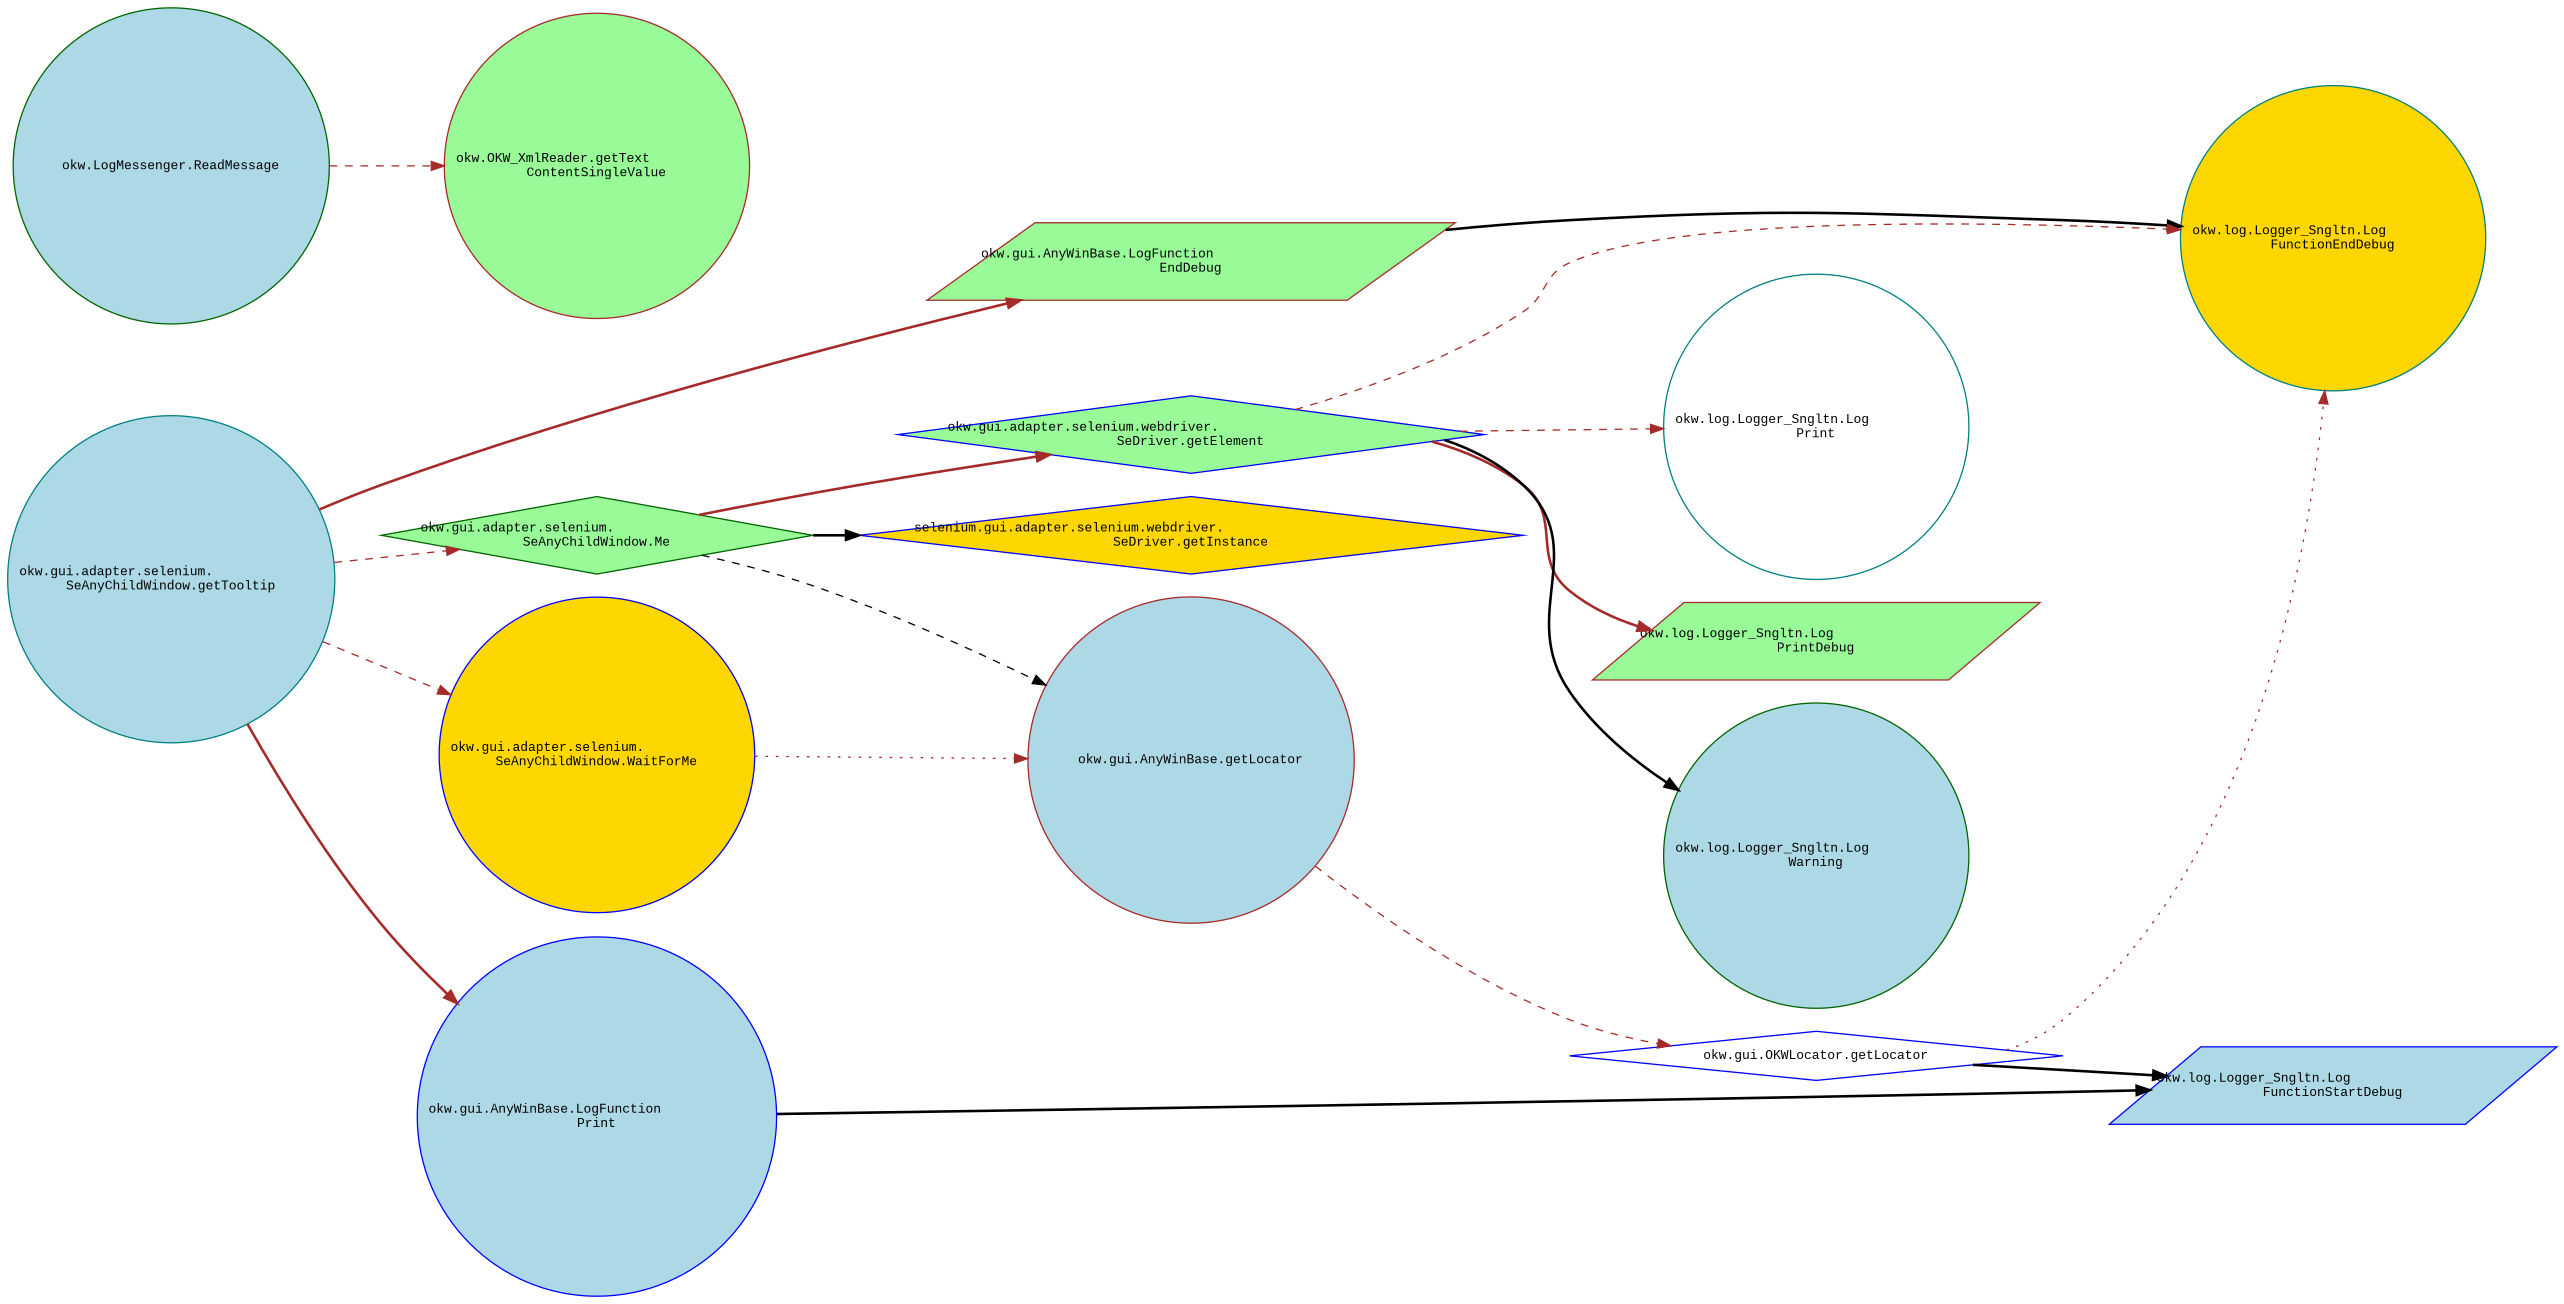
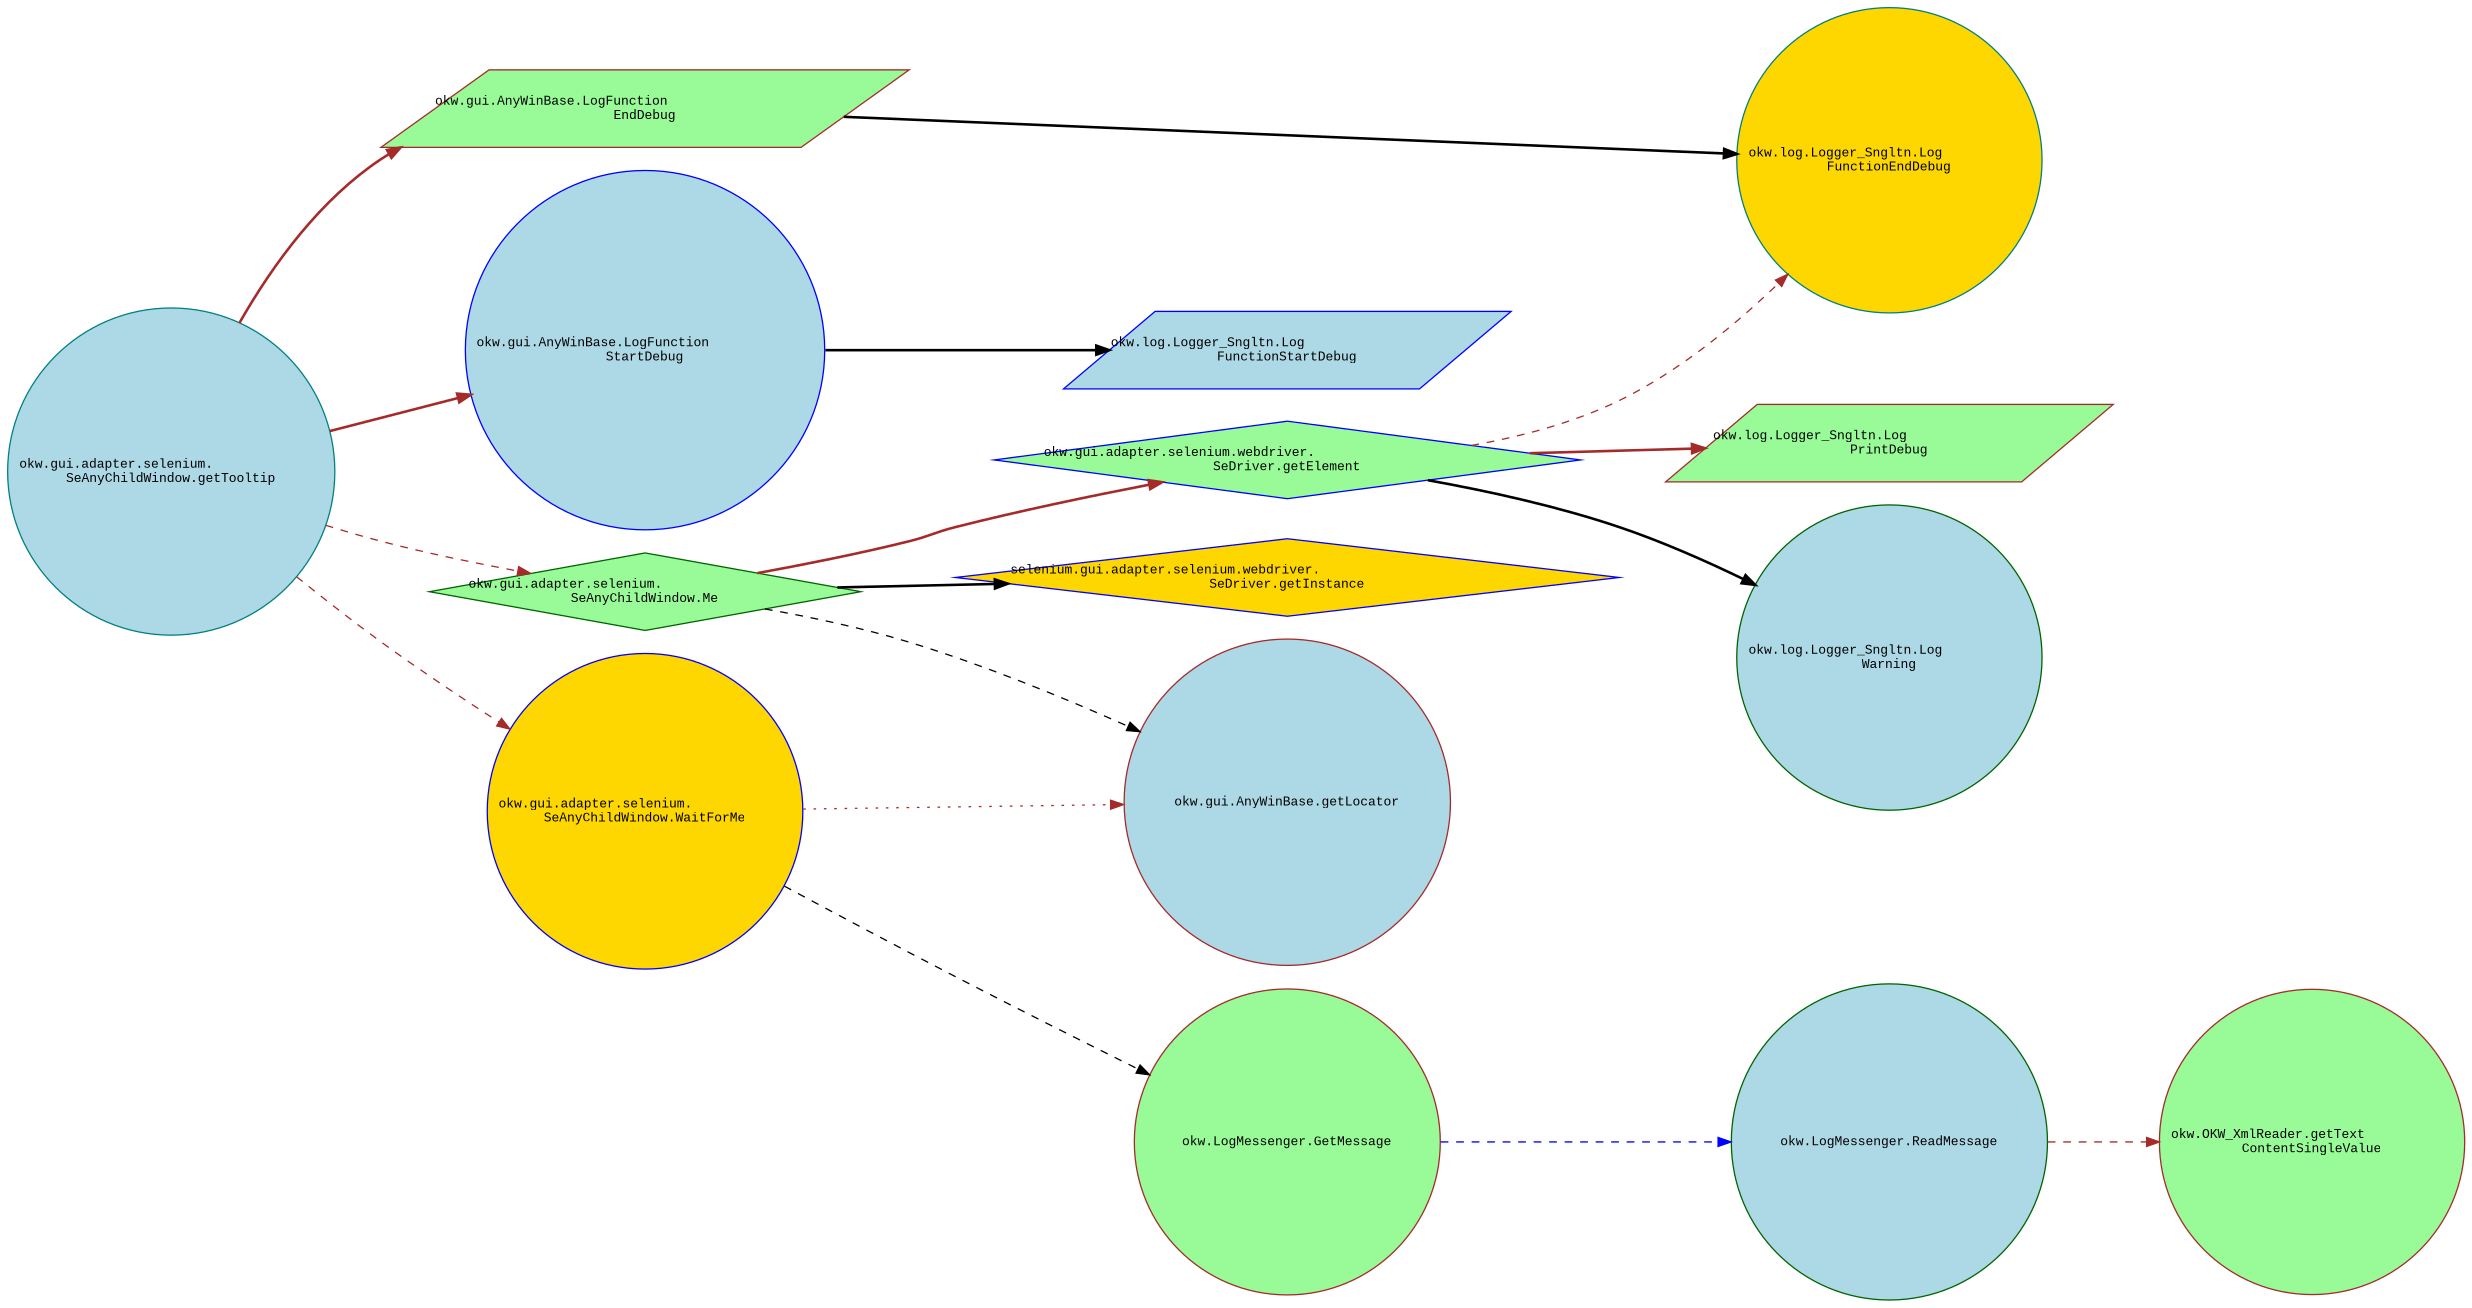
node "okw.log.Logger_Sngltn.Log Print": removed
node "okw.gui.OKWLocator.getLocator": removed
node "okw.gui.AnyWinBase.LogFunction Print": label "okw.gui.AnyWinBase.LogFunction Print" -> "okw.gui.AnyWinBase.LogFunction StartDebug"
node "okw.LogMessenger.GetMessage": added
